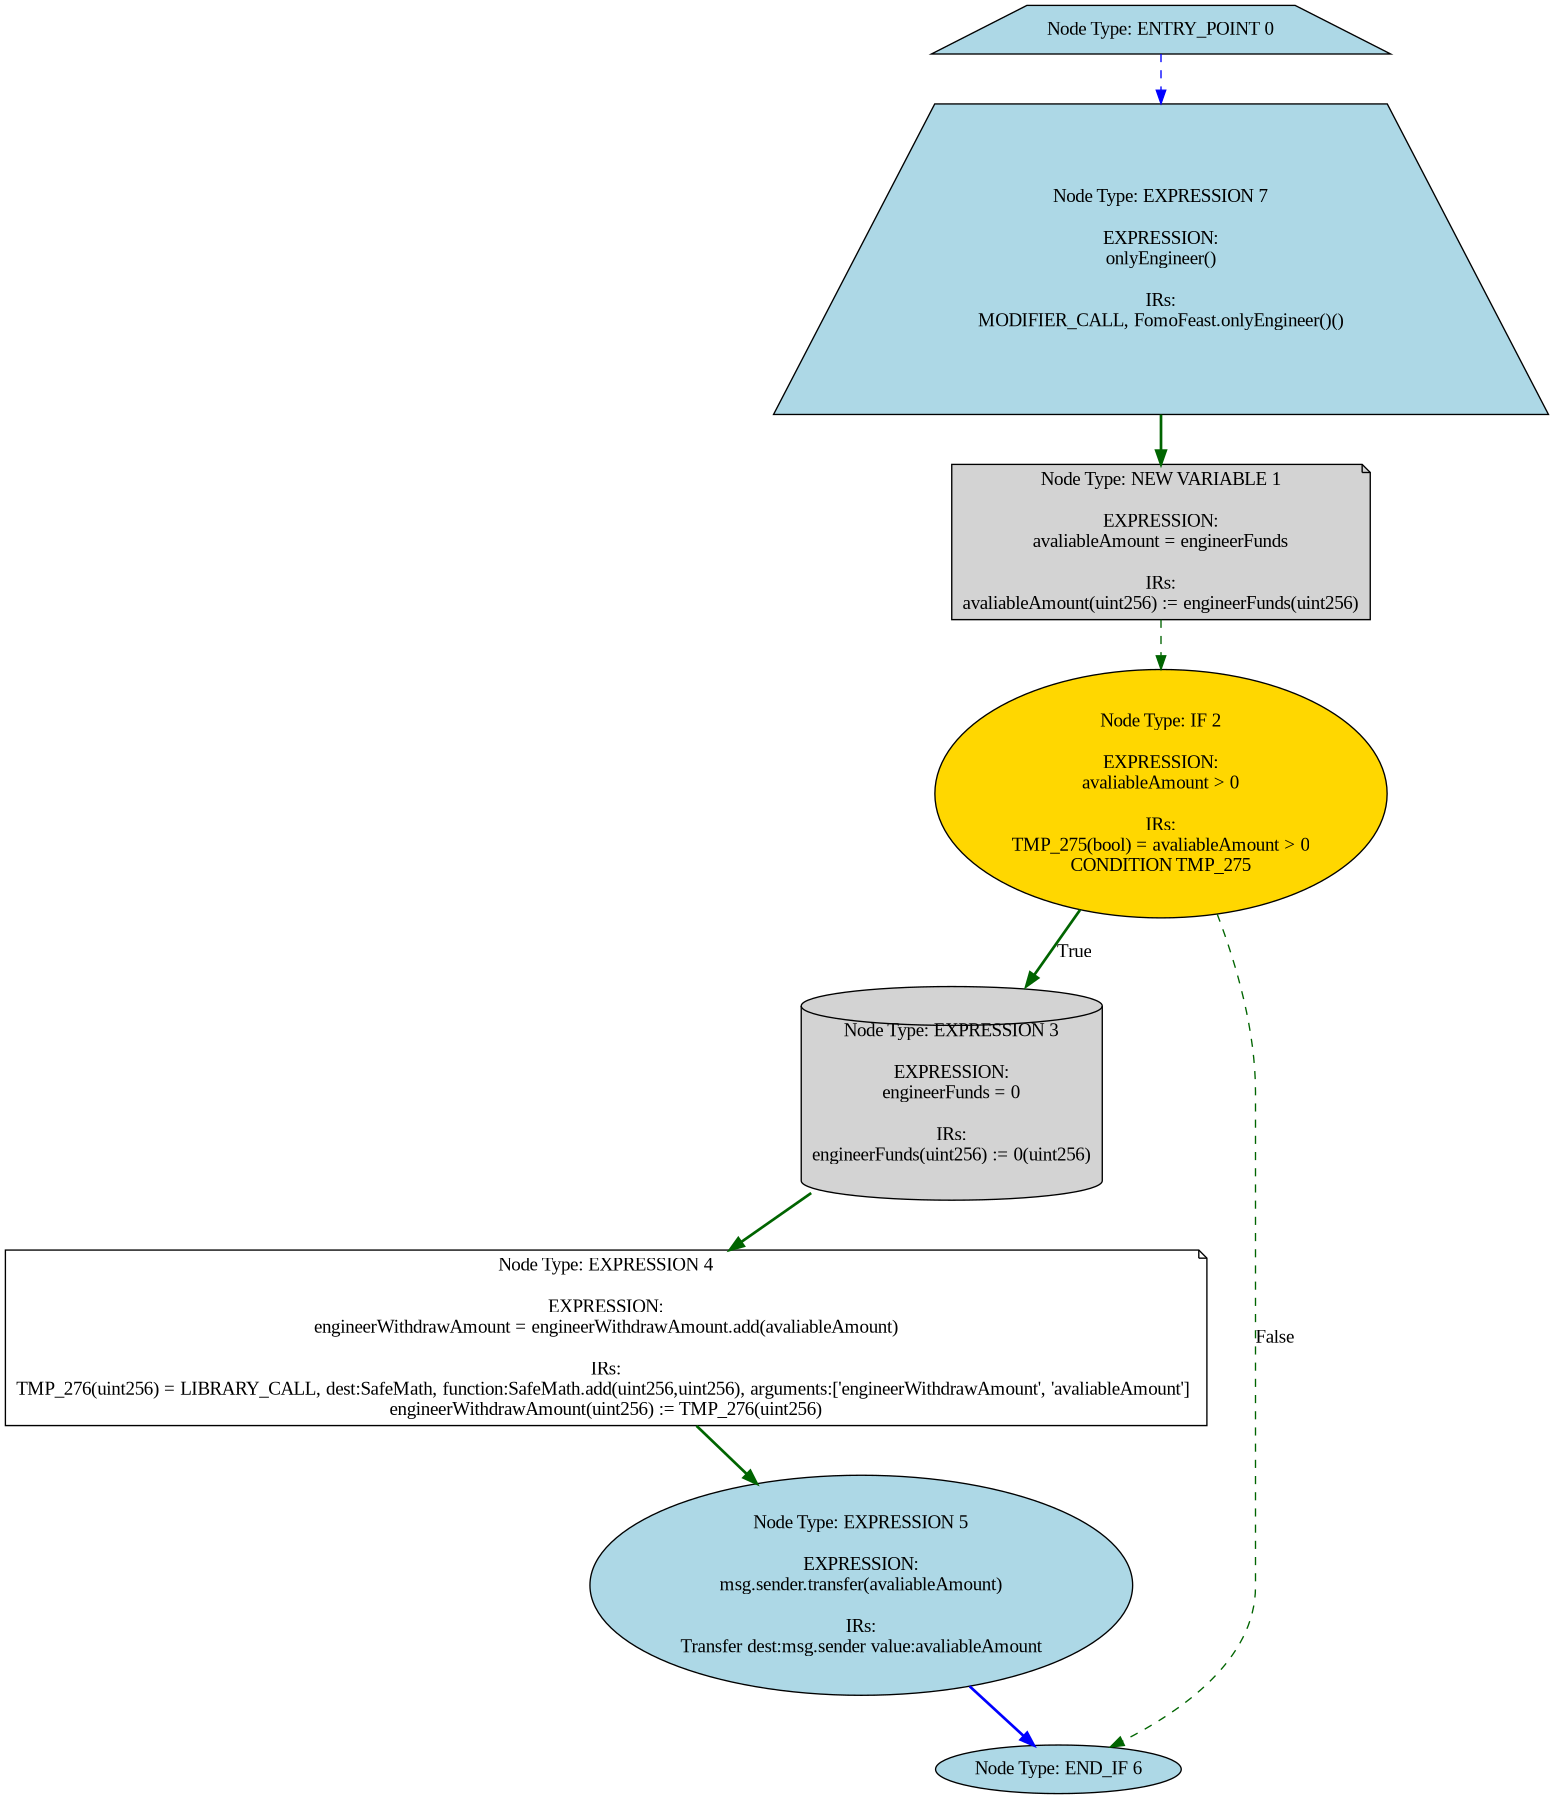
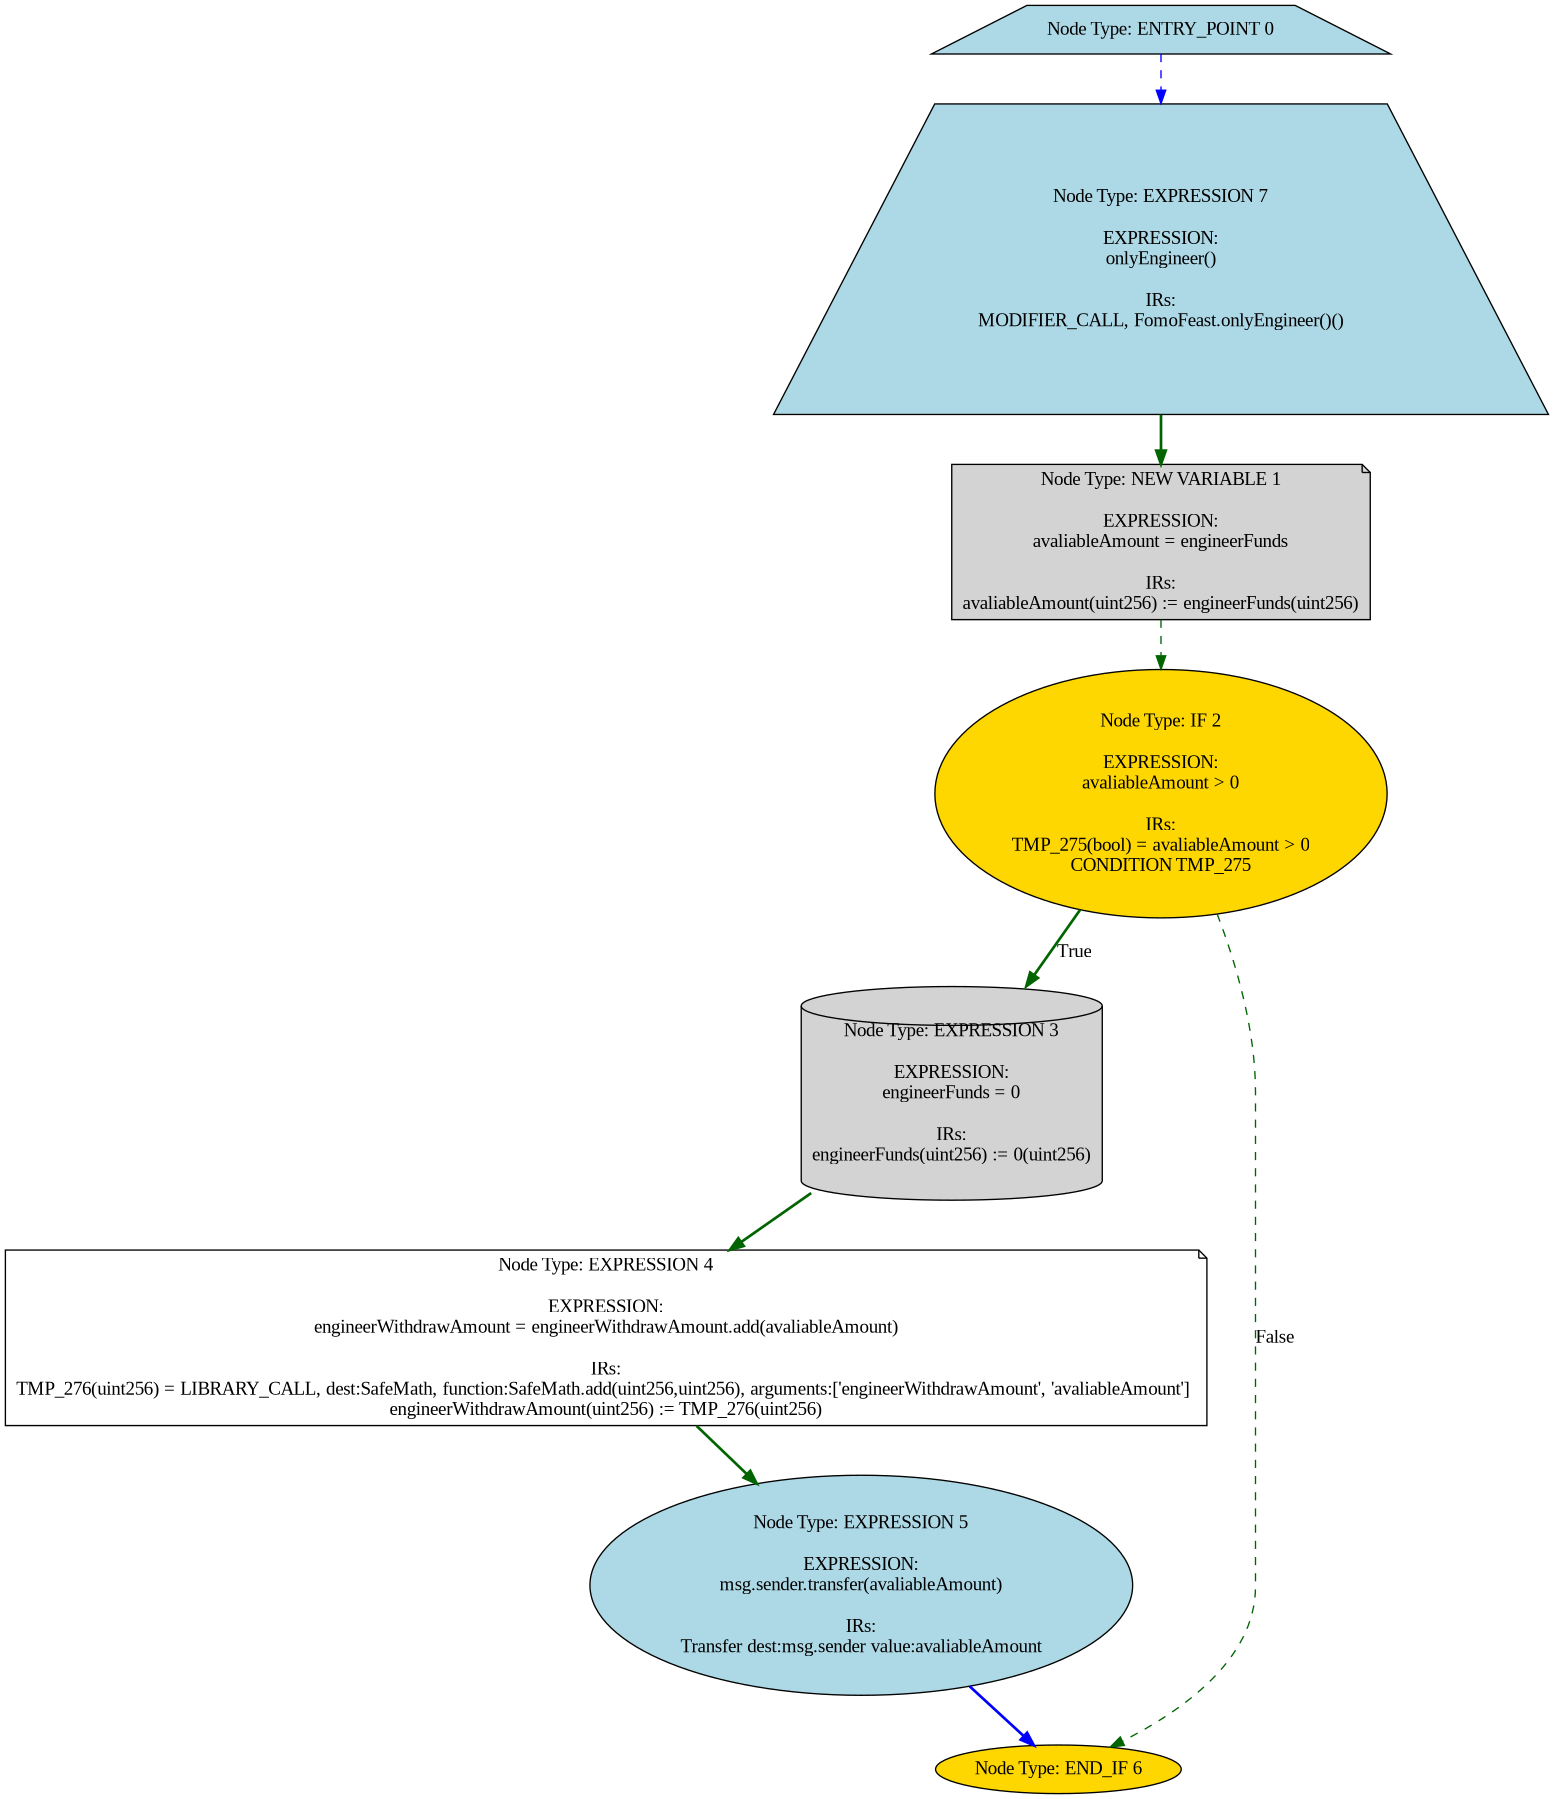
node "Node Type: END_IF 6": fillcolor lightblue -> gold
